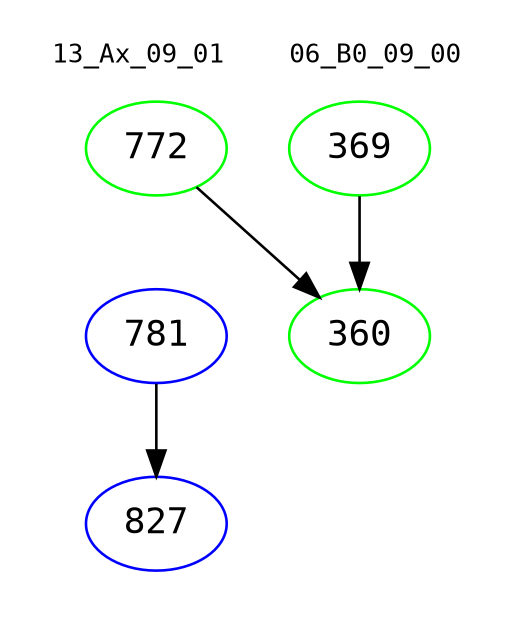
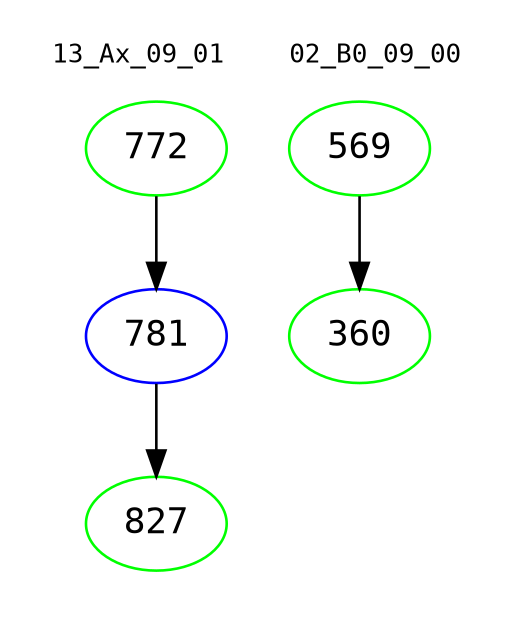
cluster "06_B0_09_00": label "06_B0_09_00" -> "02_B0_09_00"
node "369": label "369" -> "569"
edge "772" -> "360": now "772" -> "781"
node "827": color blue -> green
